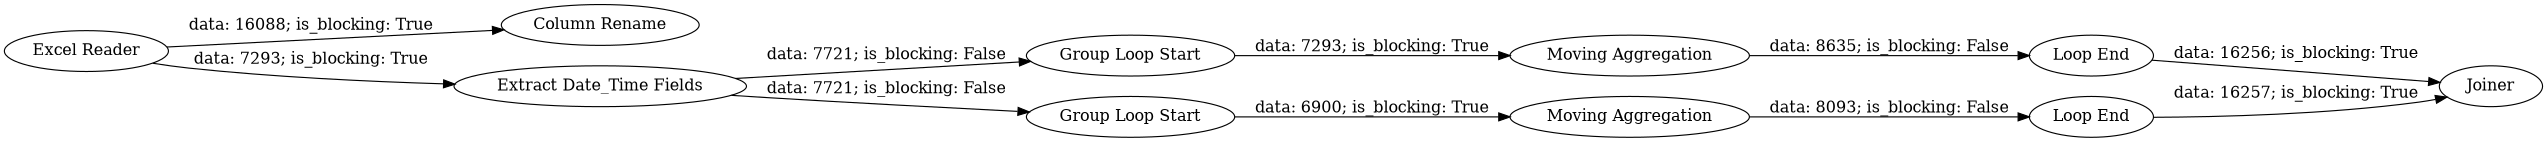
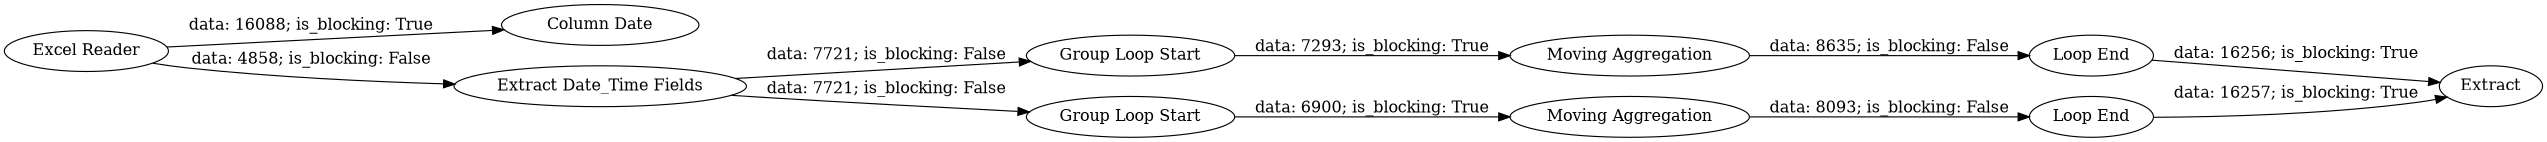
node "Column Rename": label "Column Rename" -> "Column Date"
edge "Excel Reader" -> "Extract Date_Time Fields": label "data: 7293; is_blocking: True" -> "data: 4858; is_blocking: False"
node "Joiner": label "Joiner" -> "Extract"
